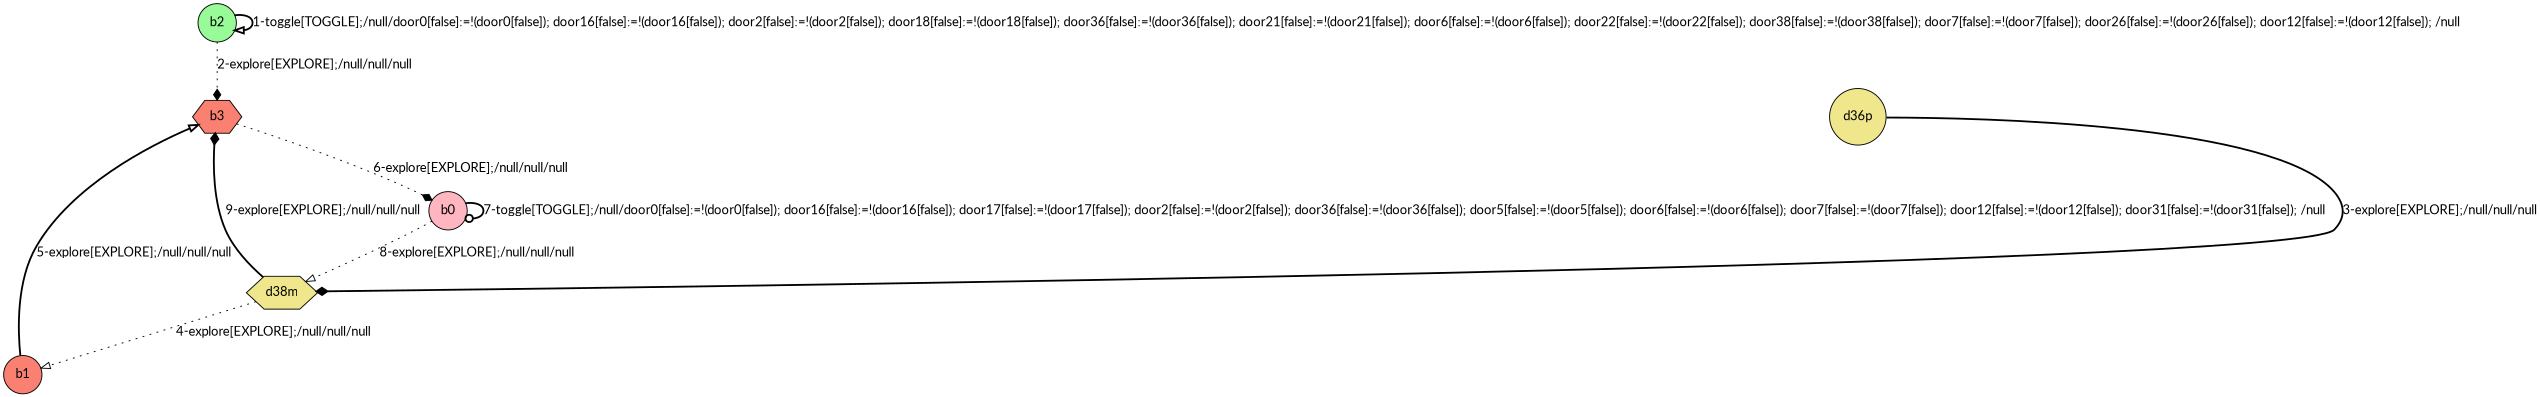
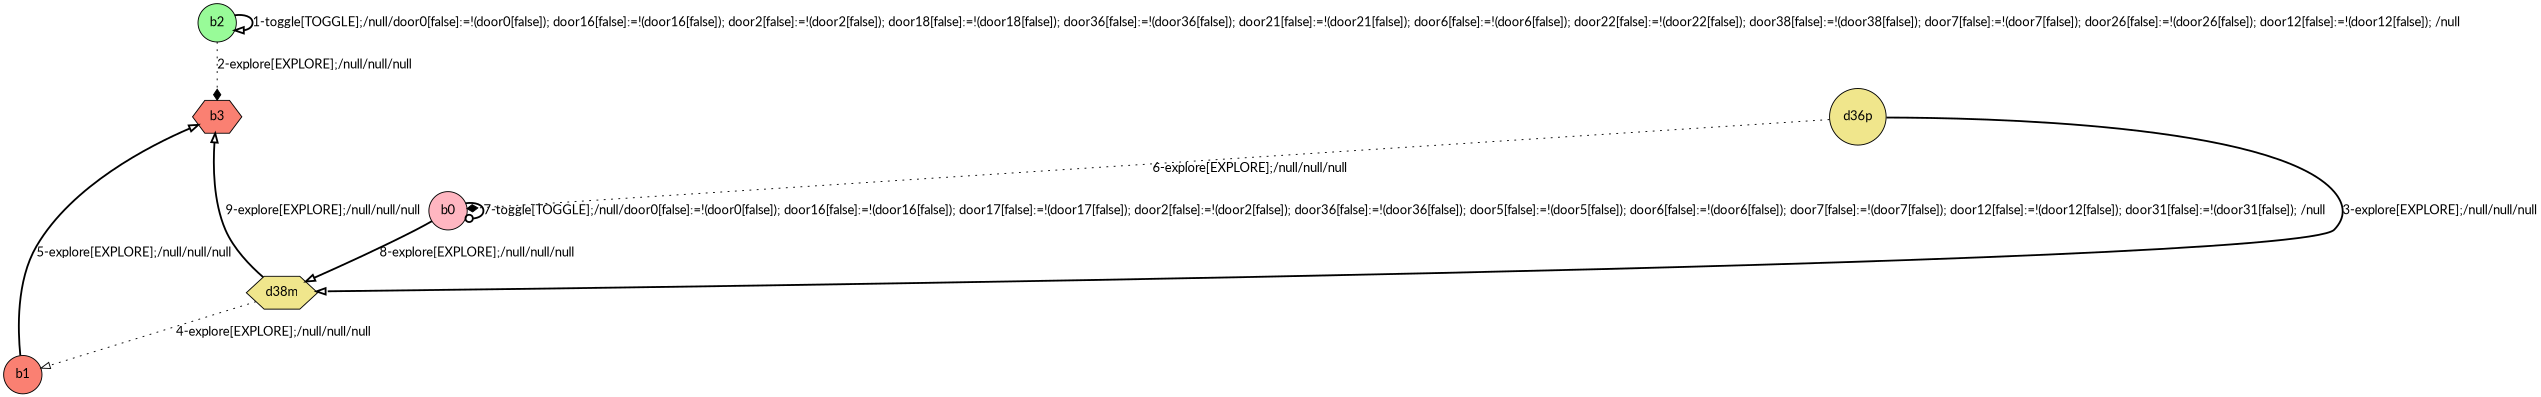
edge "b3" -> "b0": now "d36p" -> "b0"
edge "d38m" -> "b3": arrowhead diamond -> onormal
edge "b0" -> "d38m": style dotted -> bold
edge "d36p" -> "d38m": arrowhead diamond -> onormal
